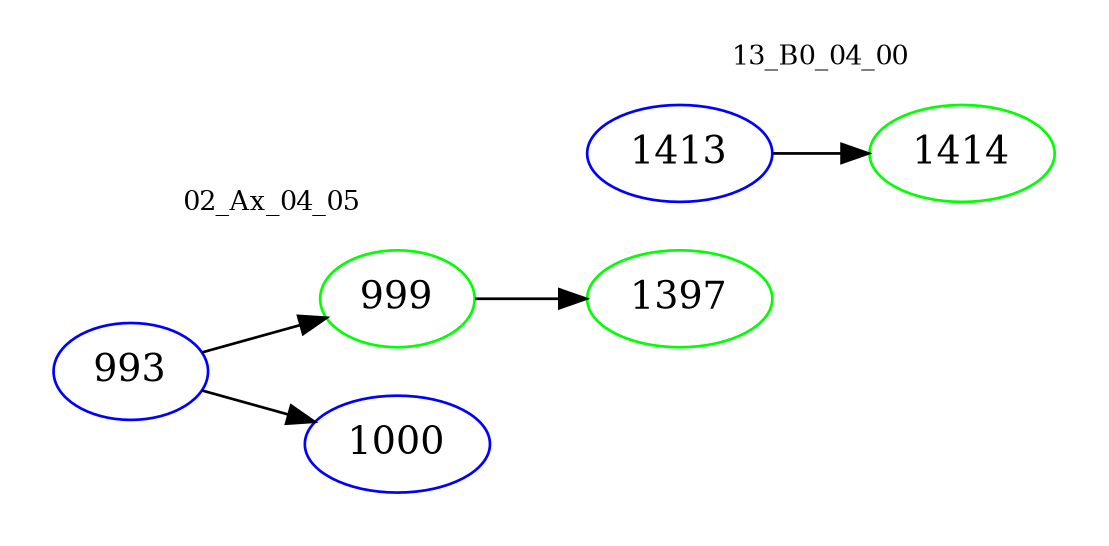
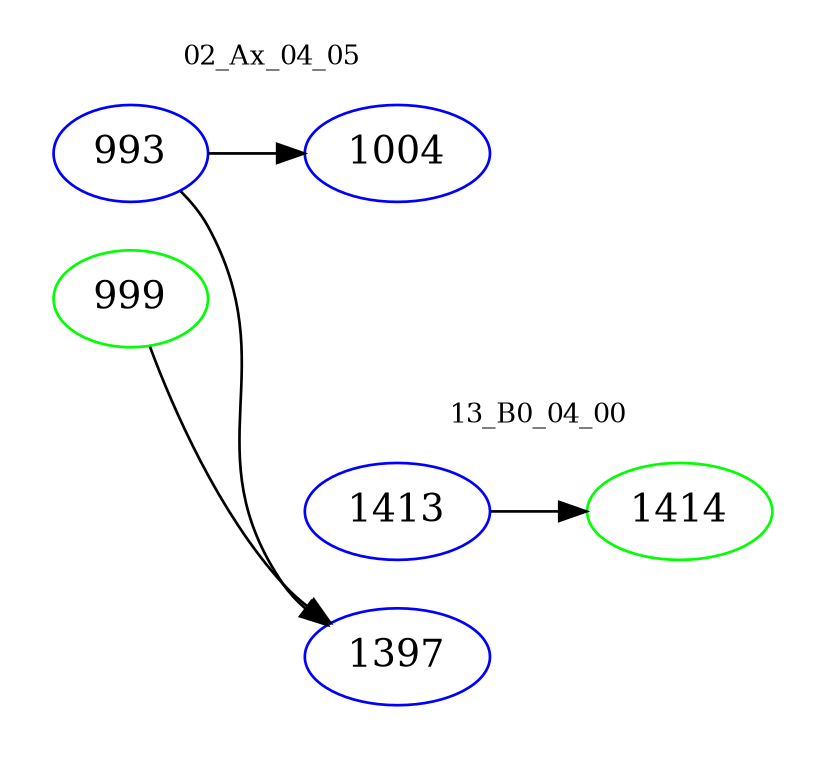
node "1397": color green -> blue
edge "993" -> "999": now "993" -> "1397"
node "1000": label "1000" -> "1004"
